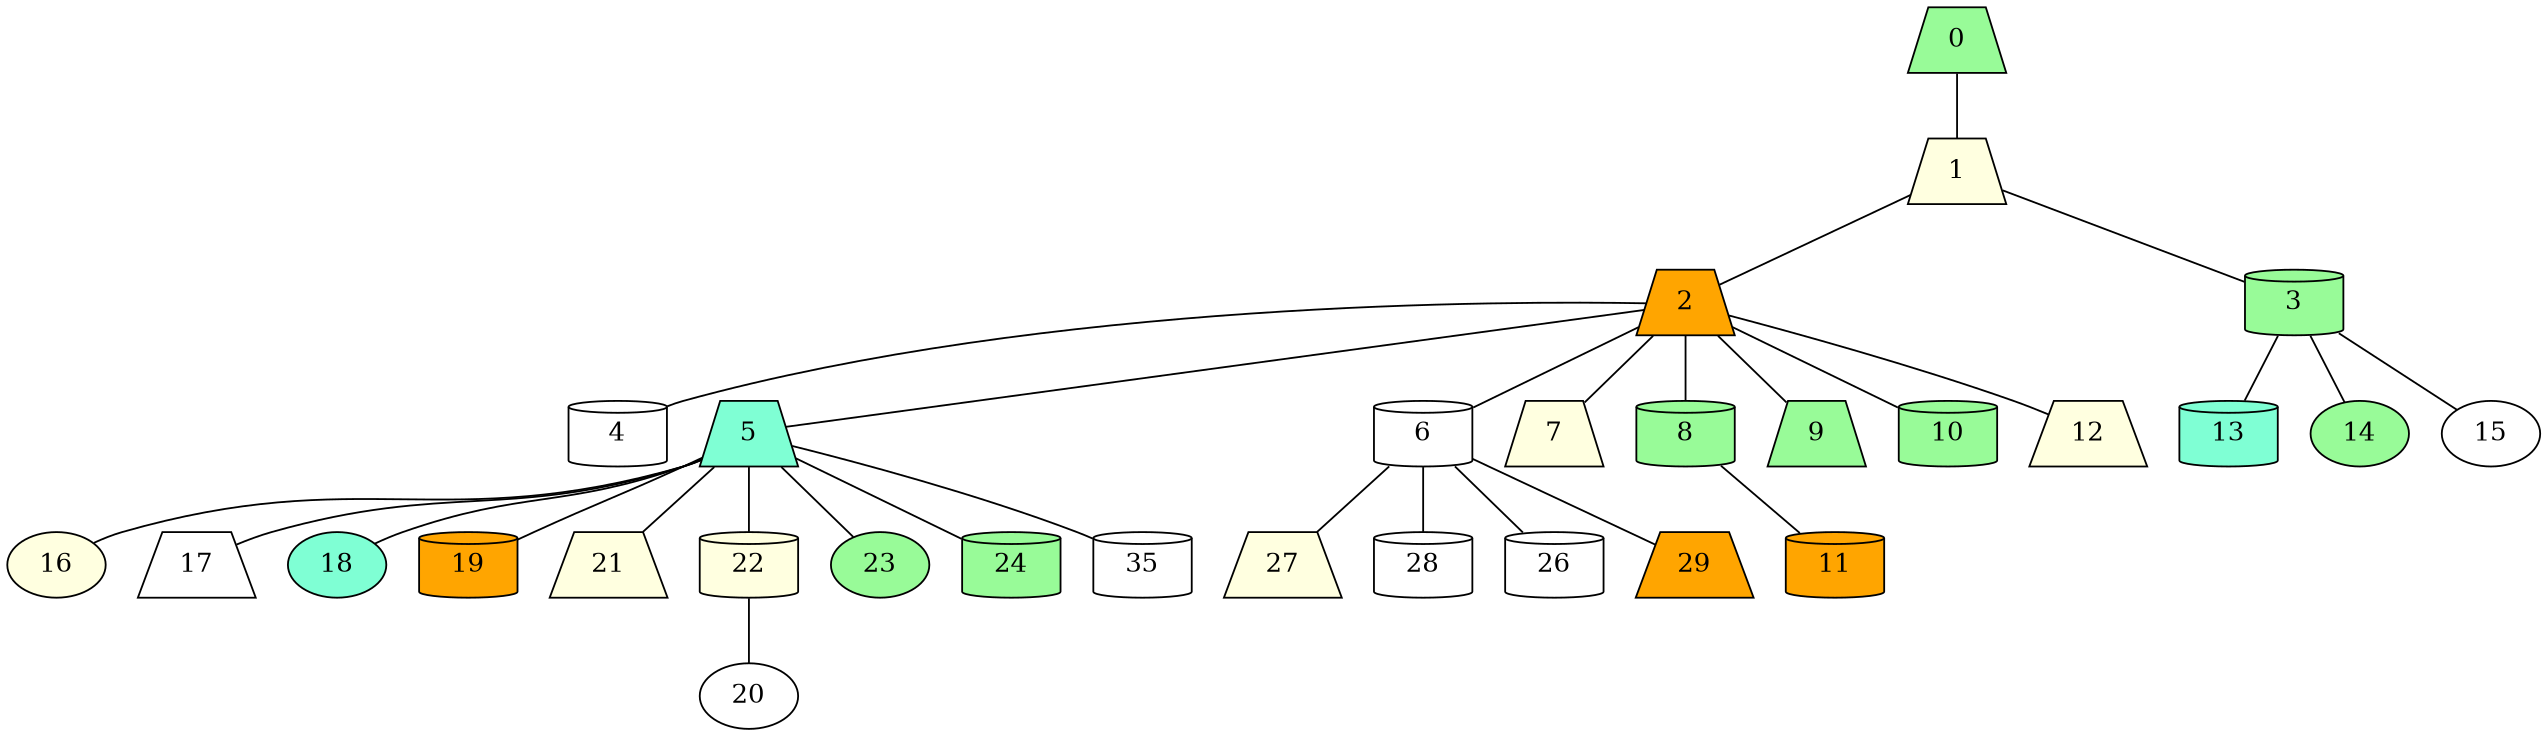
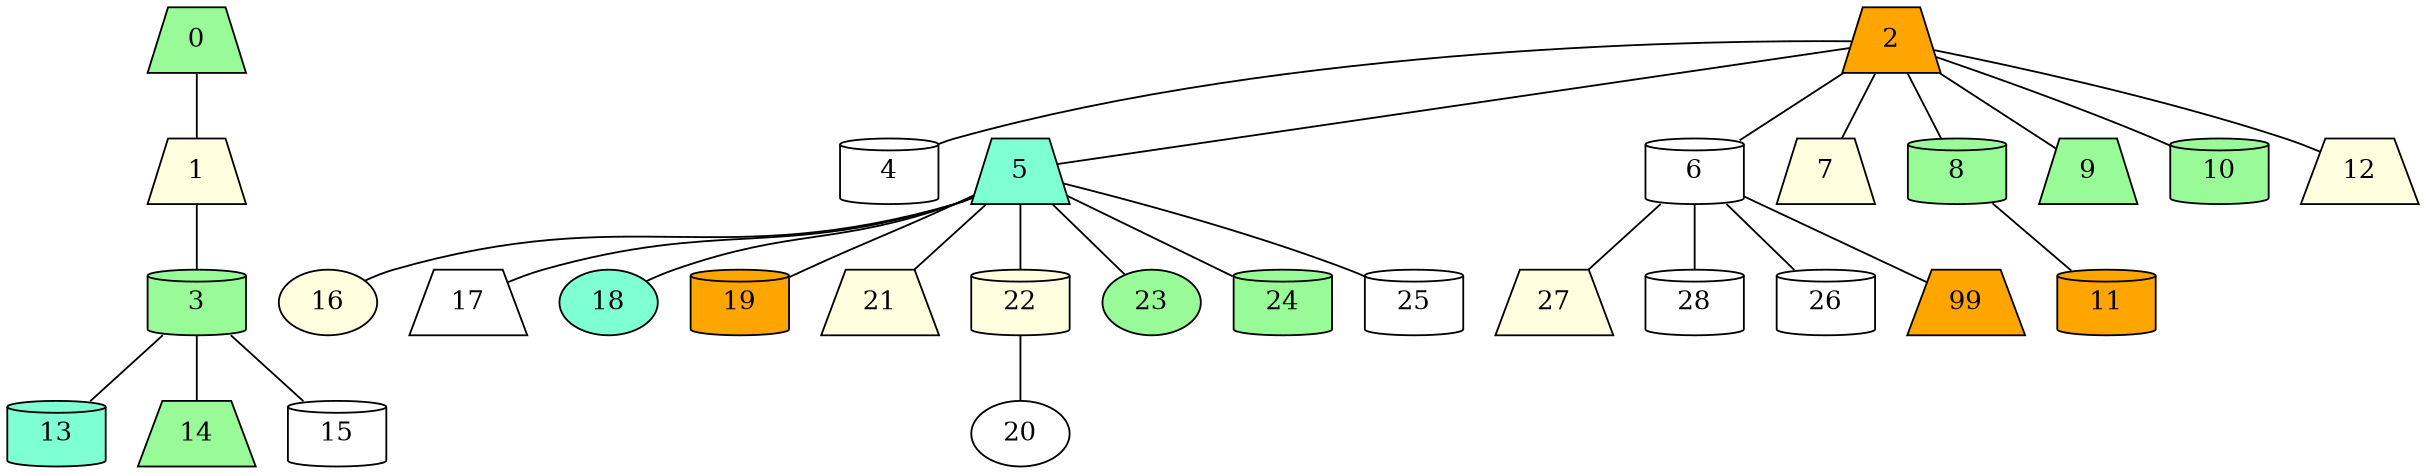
edge "1" -- "2": removed
node "14": shape ellipse -> trapezium
node "15": shape ellipse -> cylinder
node "35": label "35" -> "25"
node "29": label "29" -> "99"
